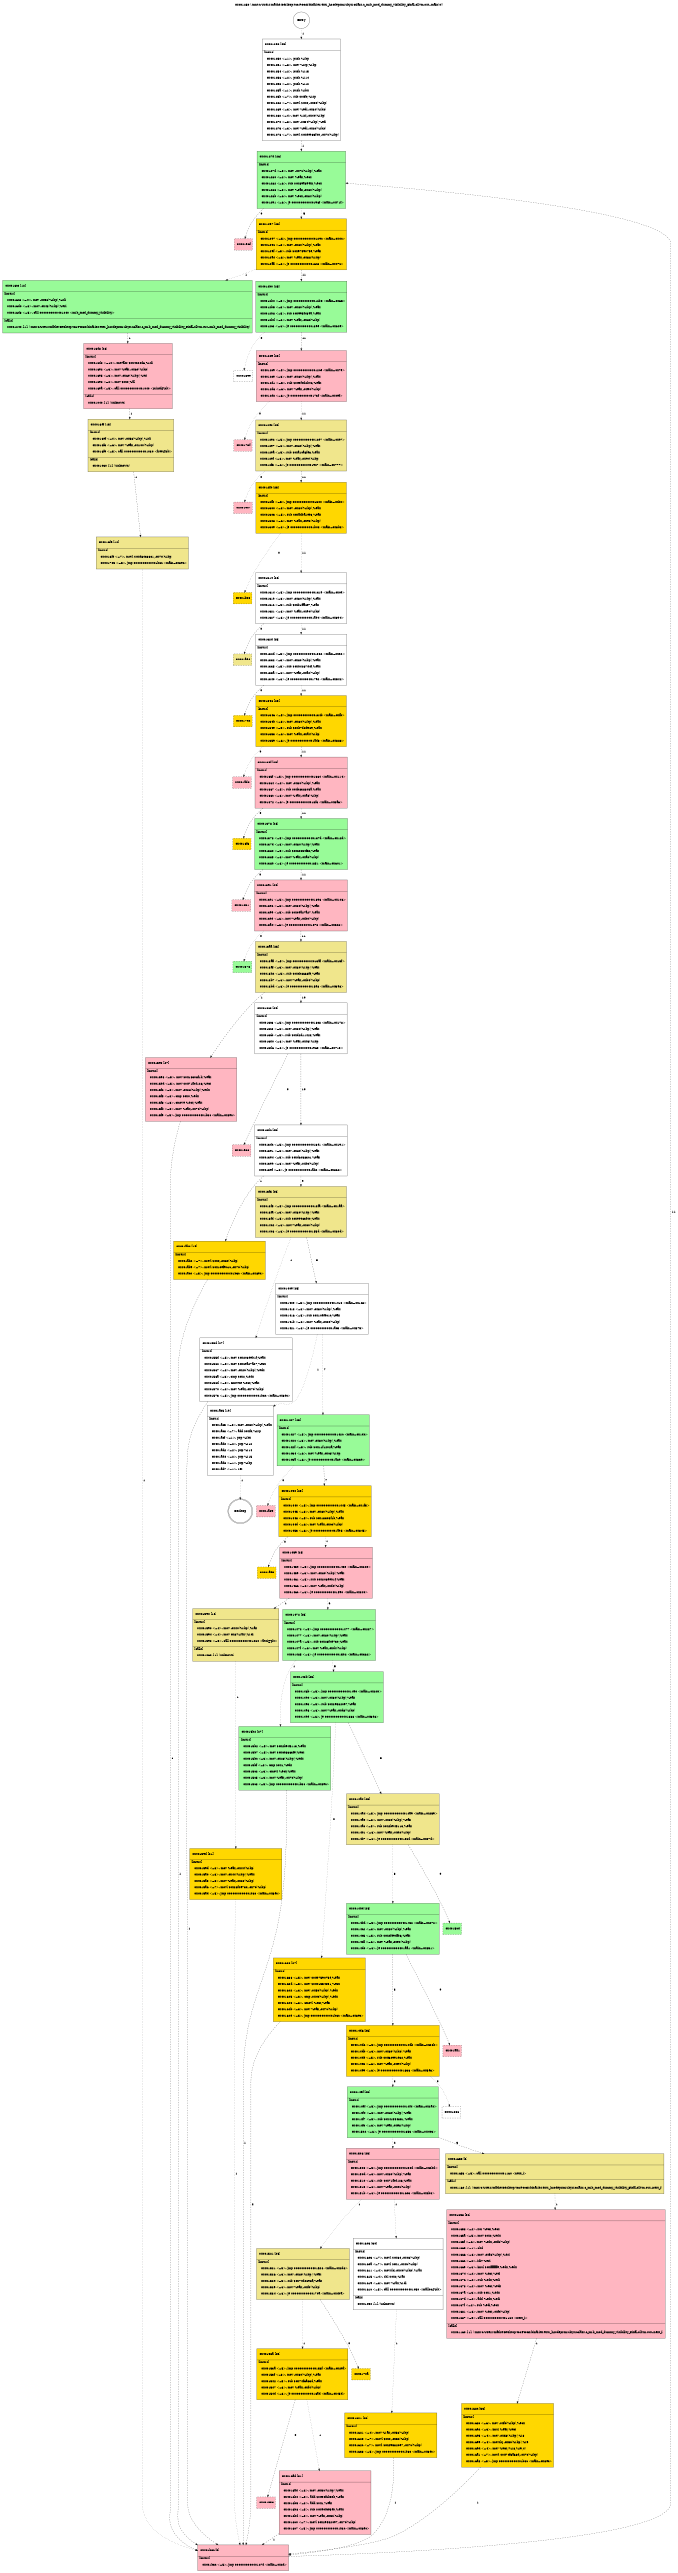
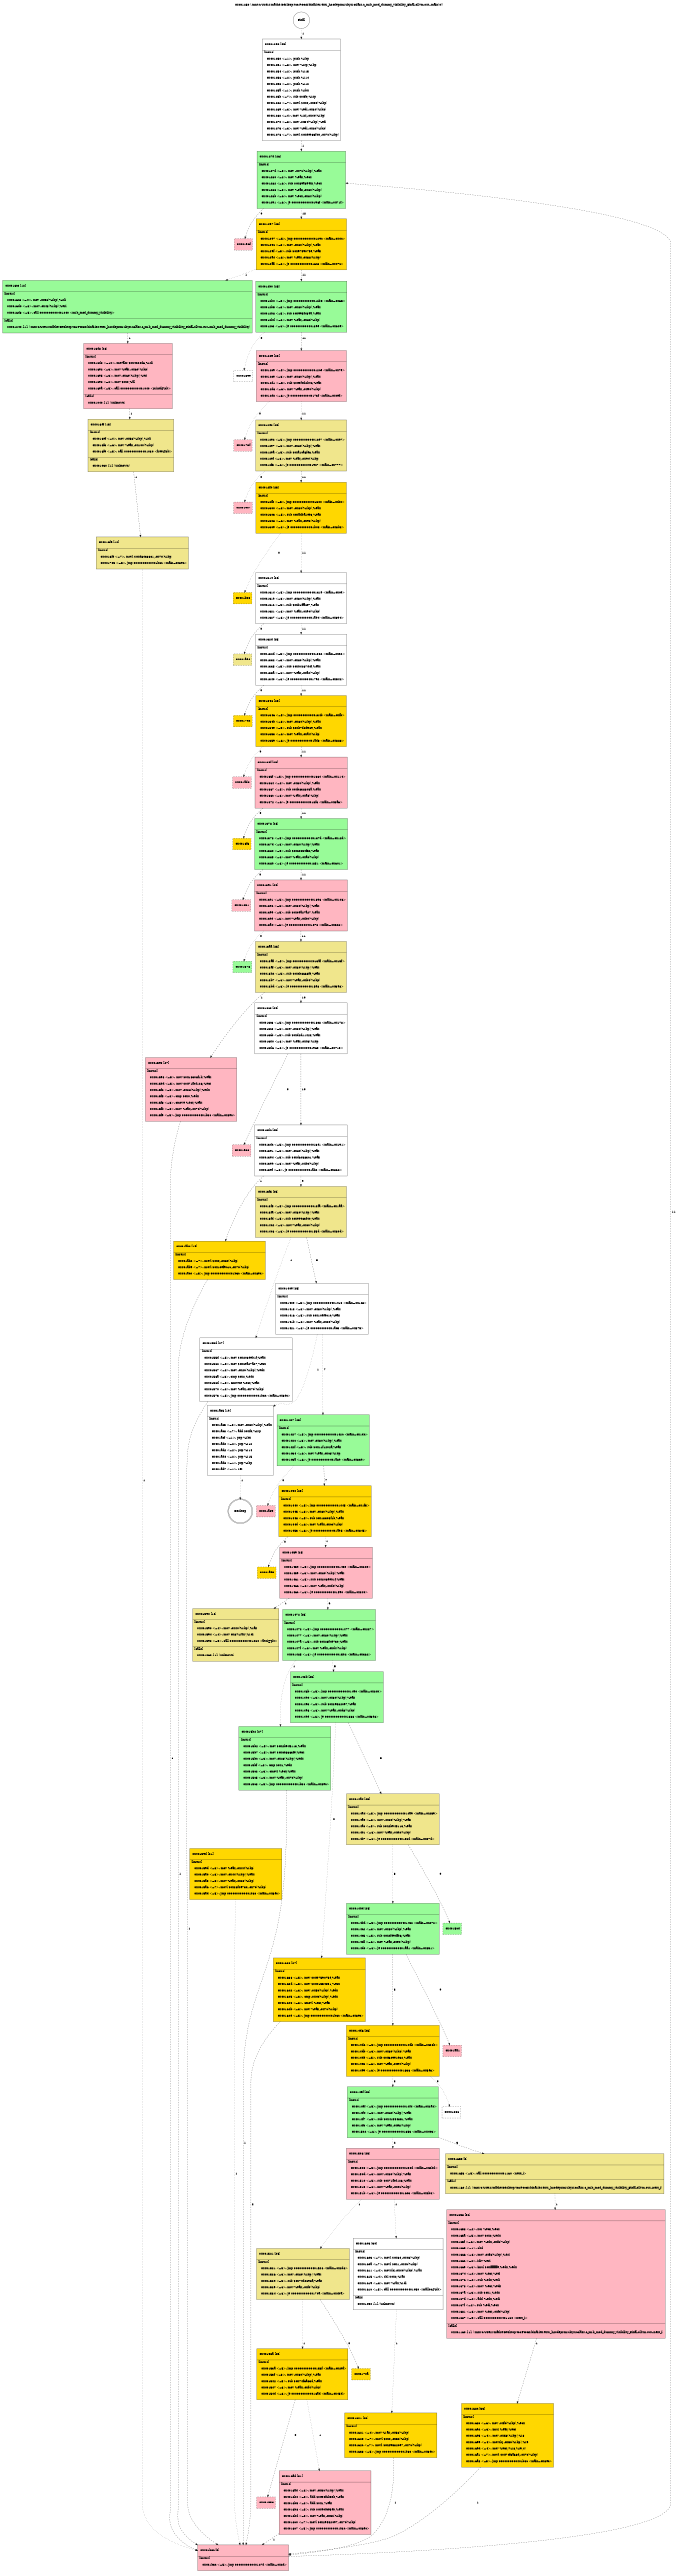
node "Entry": label "Entry" -> "Final"
edge "0x40127d [26]" -> "0x401297 [25]": label " 5" -> " 12"
edge "0x401590 [13]" -> "0x40159d [21]": removed, label "1"
